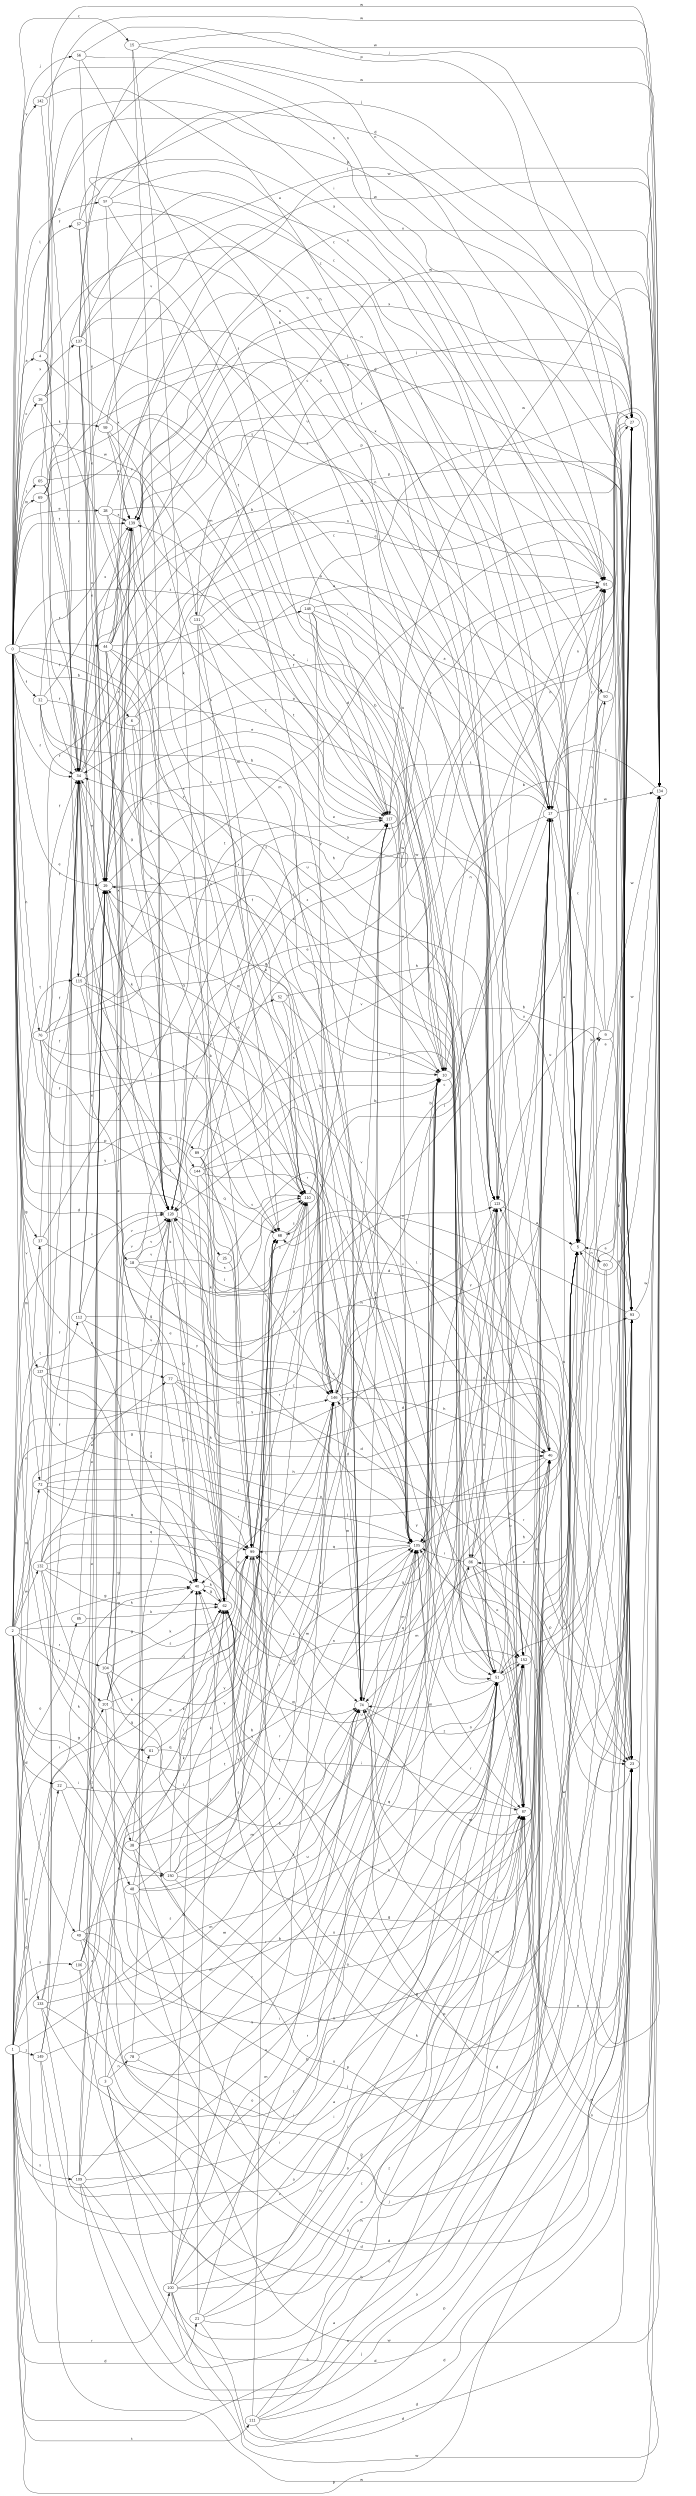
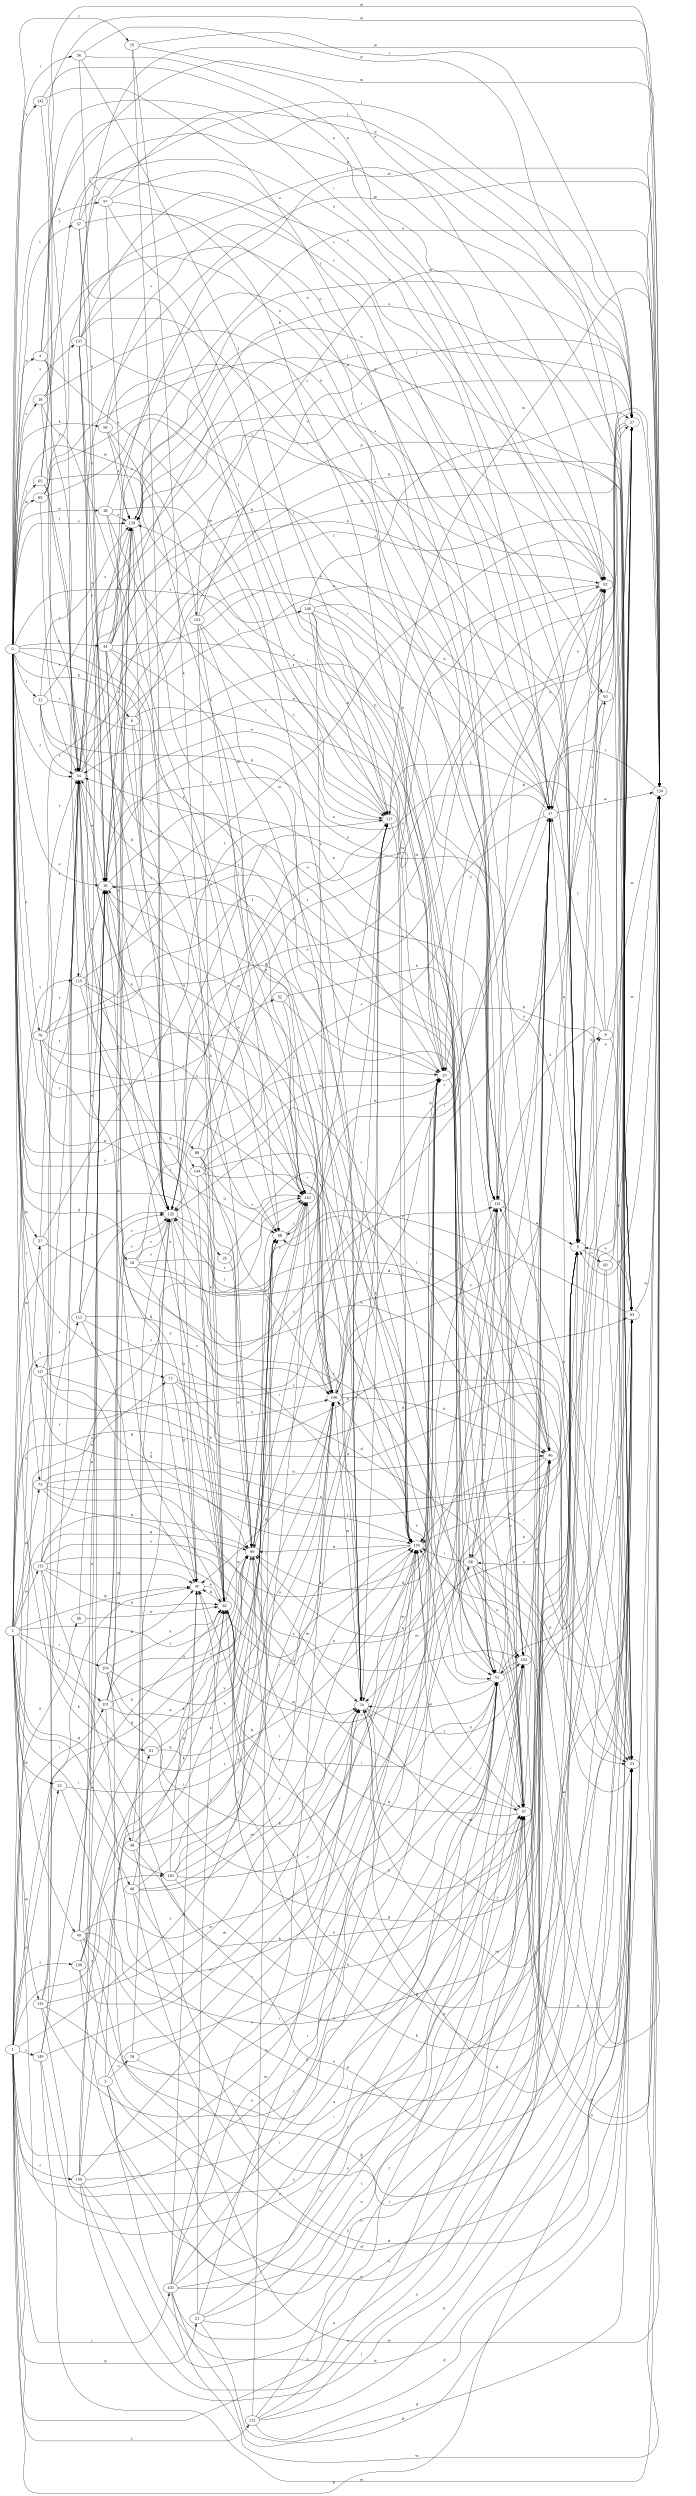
edge "65" -> "27": added, label "j"
edge "117" -> "99": added, label "q"
